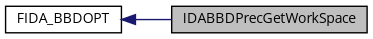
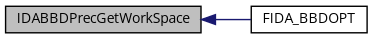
edge "IDABBDPrecGetWorkSpace" -> "FIDA_BBDOPT": reversed
